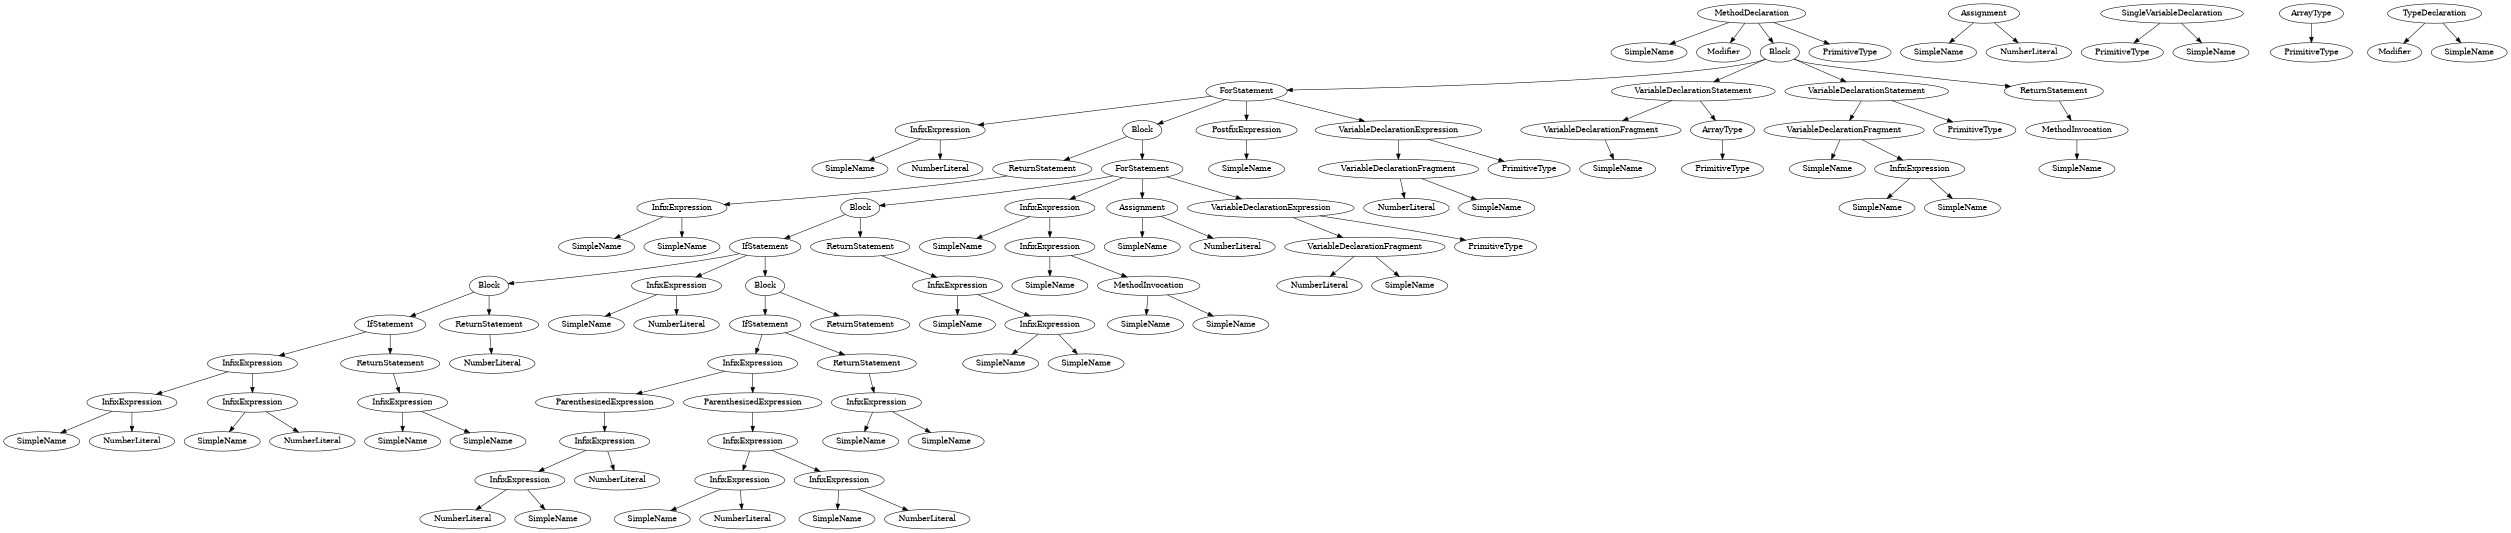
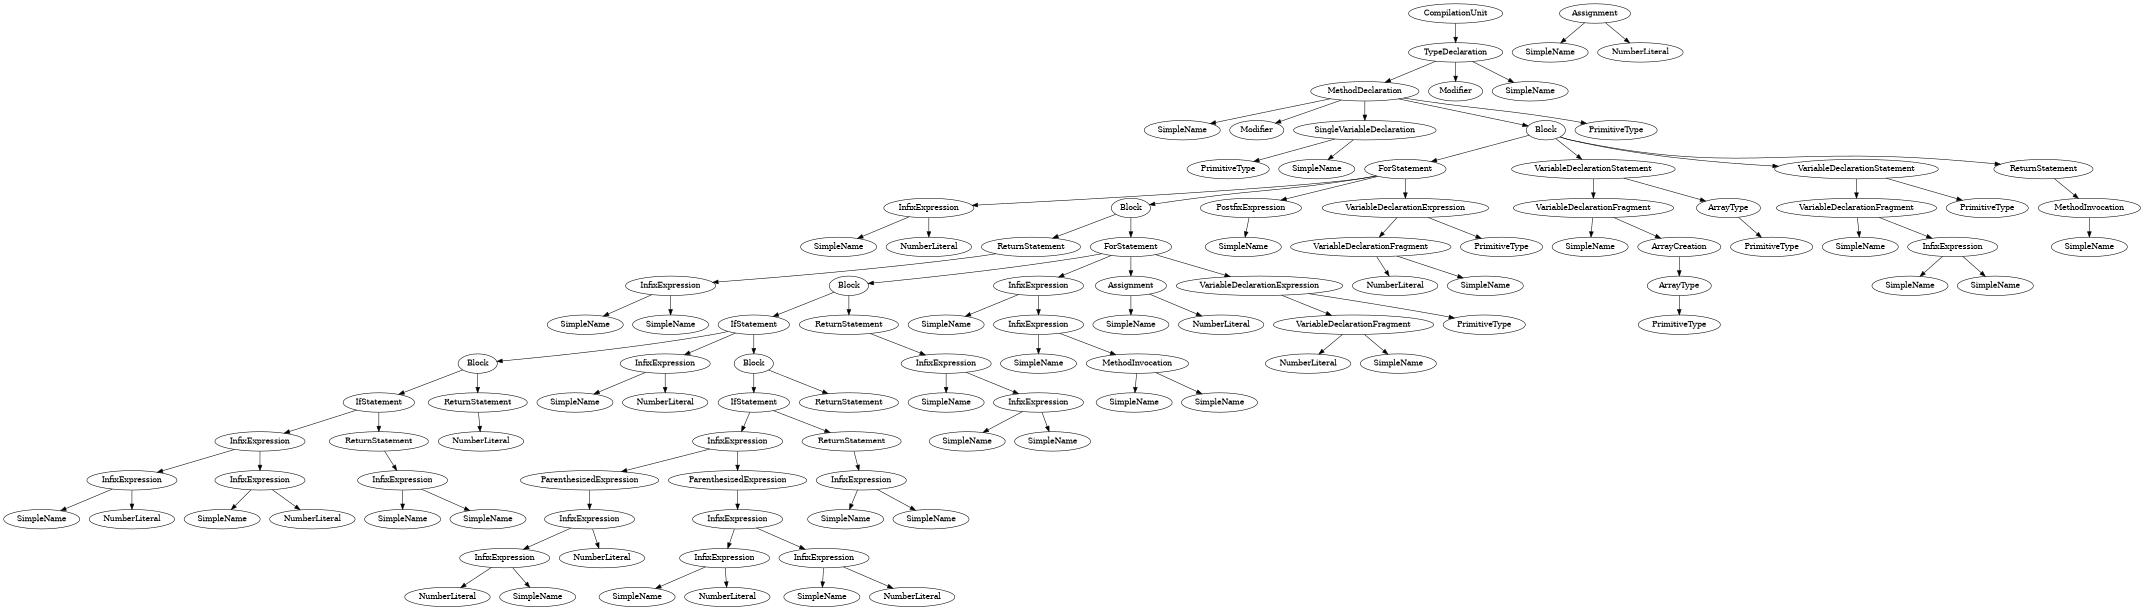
node "CompilationUnit": added
edge "TypeDeclaration" -> "MethodDeclaration": added
edge "MethodDeclaration" -> "SingleVariableDeclaration": added
node "ArrayCreation": added
